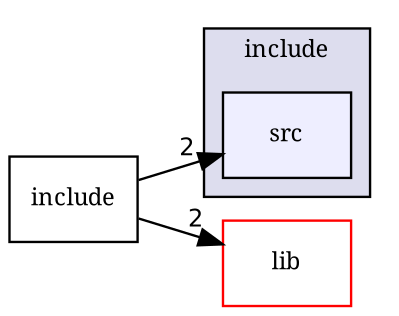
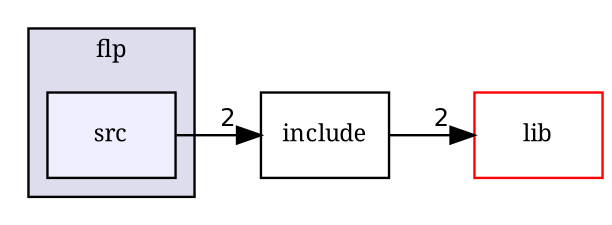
cluster "include": label "include" -> "flp"
edge "include" -> "src": reversed
